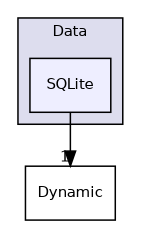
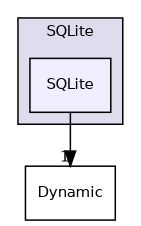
cluster "Data": label "Data" -> "SQLite"
